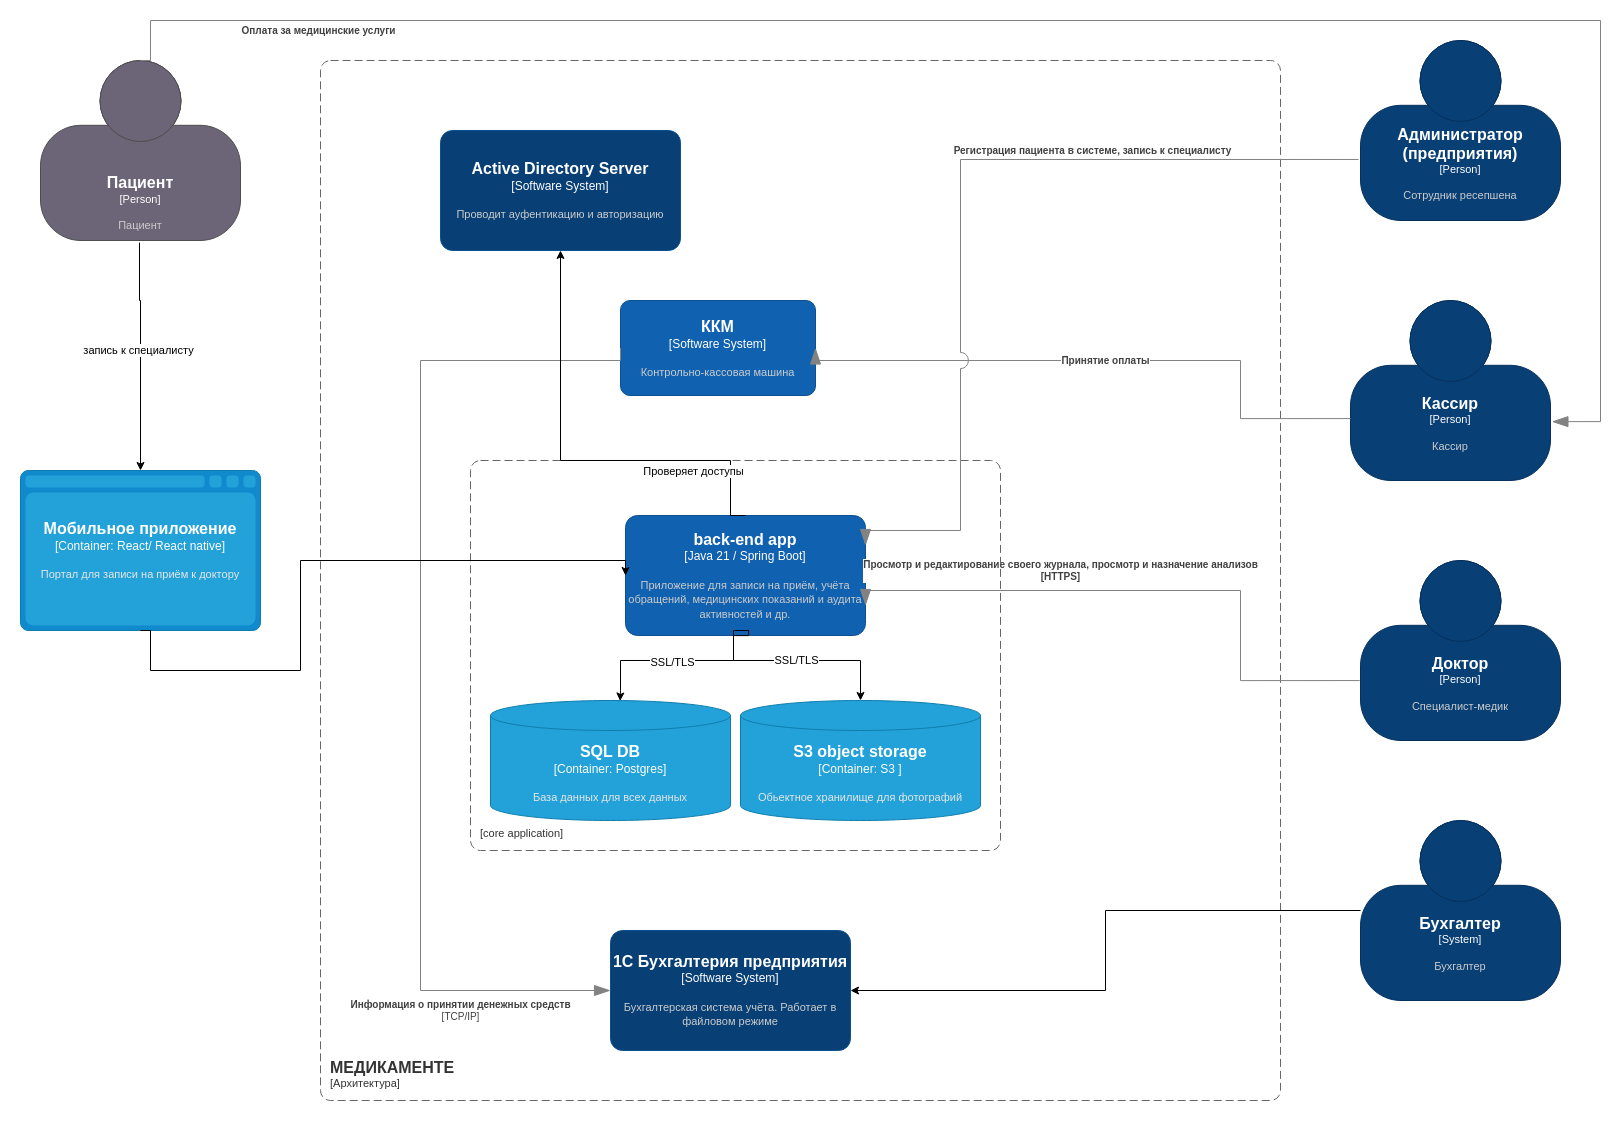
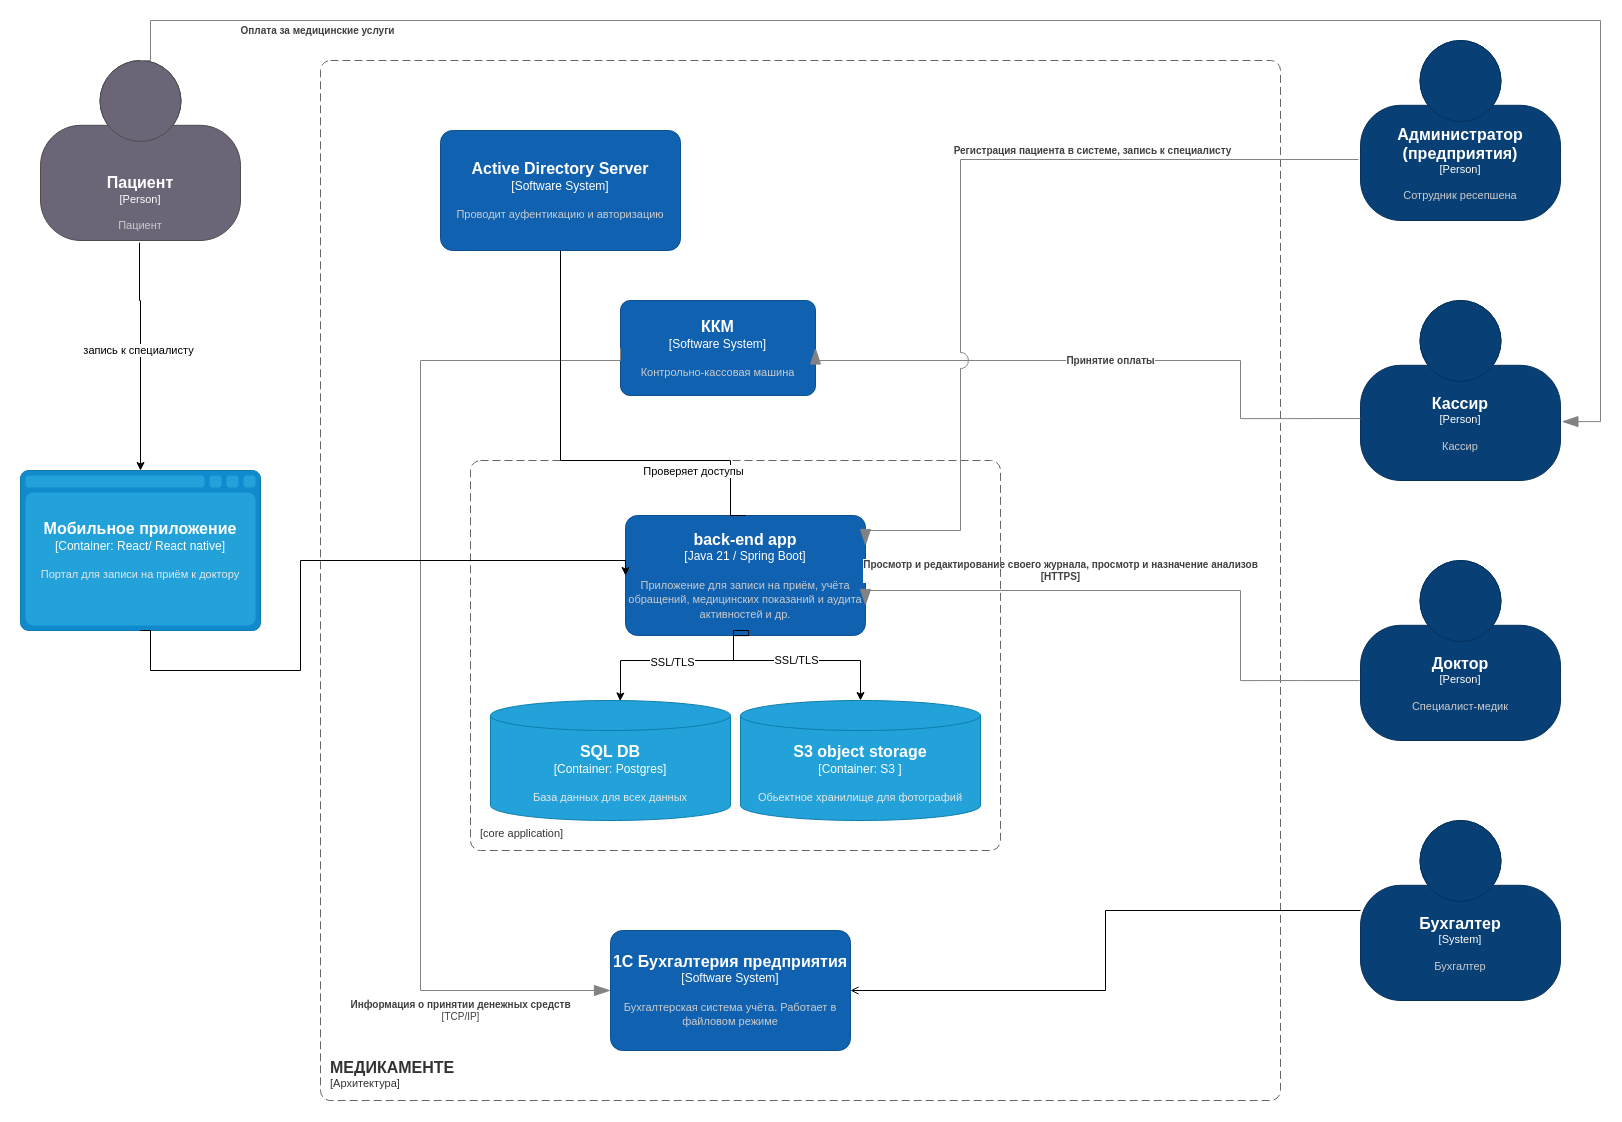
node "Active Directory Server [Software System] Проводит ауфентикацию и авторизацию": fillcolor #083f75 -> #1061b0
edge "back-end app [Java 21 / Spring Boot] Приложение для записи на приём, учёта обращений, медицинских показаний и аудита активностей и др." -> "Active Directory Server [Software System] Проводит ауфентикацию и авторизацию": arrowhead classic -> none
node "Кассир [Person] Кассир": moved (1451, 391) -> (1461, 391)
node "1C Бухгалтерия предприятия [Software System] Бухгалтерская система учёта. Работает в файловом режиме": fillcolor #083f75 -> #1061b0
edge "Бухгалтер [System] Бухгалтер" -> "1C Бухгалтерия предприятия [Software System] Бухгалтерская система учёта. Работает в файловом режиме": arrowhead classic -> open
